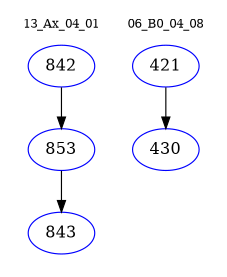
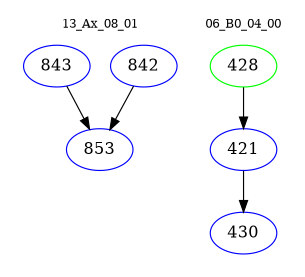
cluster "13_Ax_04_01": label "13_Ax_04_01" -> "13_Ax_08_01"
cluster "06_B0_04_08": label "06_B0_04_08" -> "06_B0_04_00"
node "428": added
edge "853" -> "843": reversed
